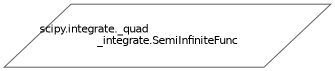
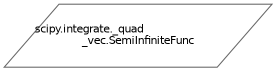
node "scipy.integrate._quad _integrate.SemiInfiniteFunc": label "scipy.integrate._quad _integrate.SemiInfiniteFunc" -> "scipy.integrate._quad _vec.SemiInfiniteFunc"
